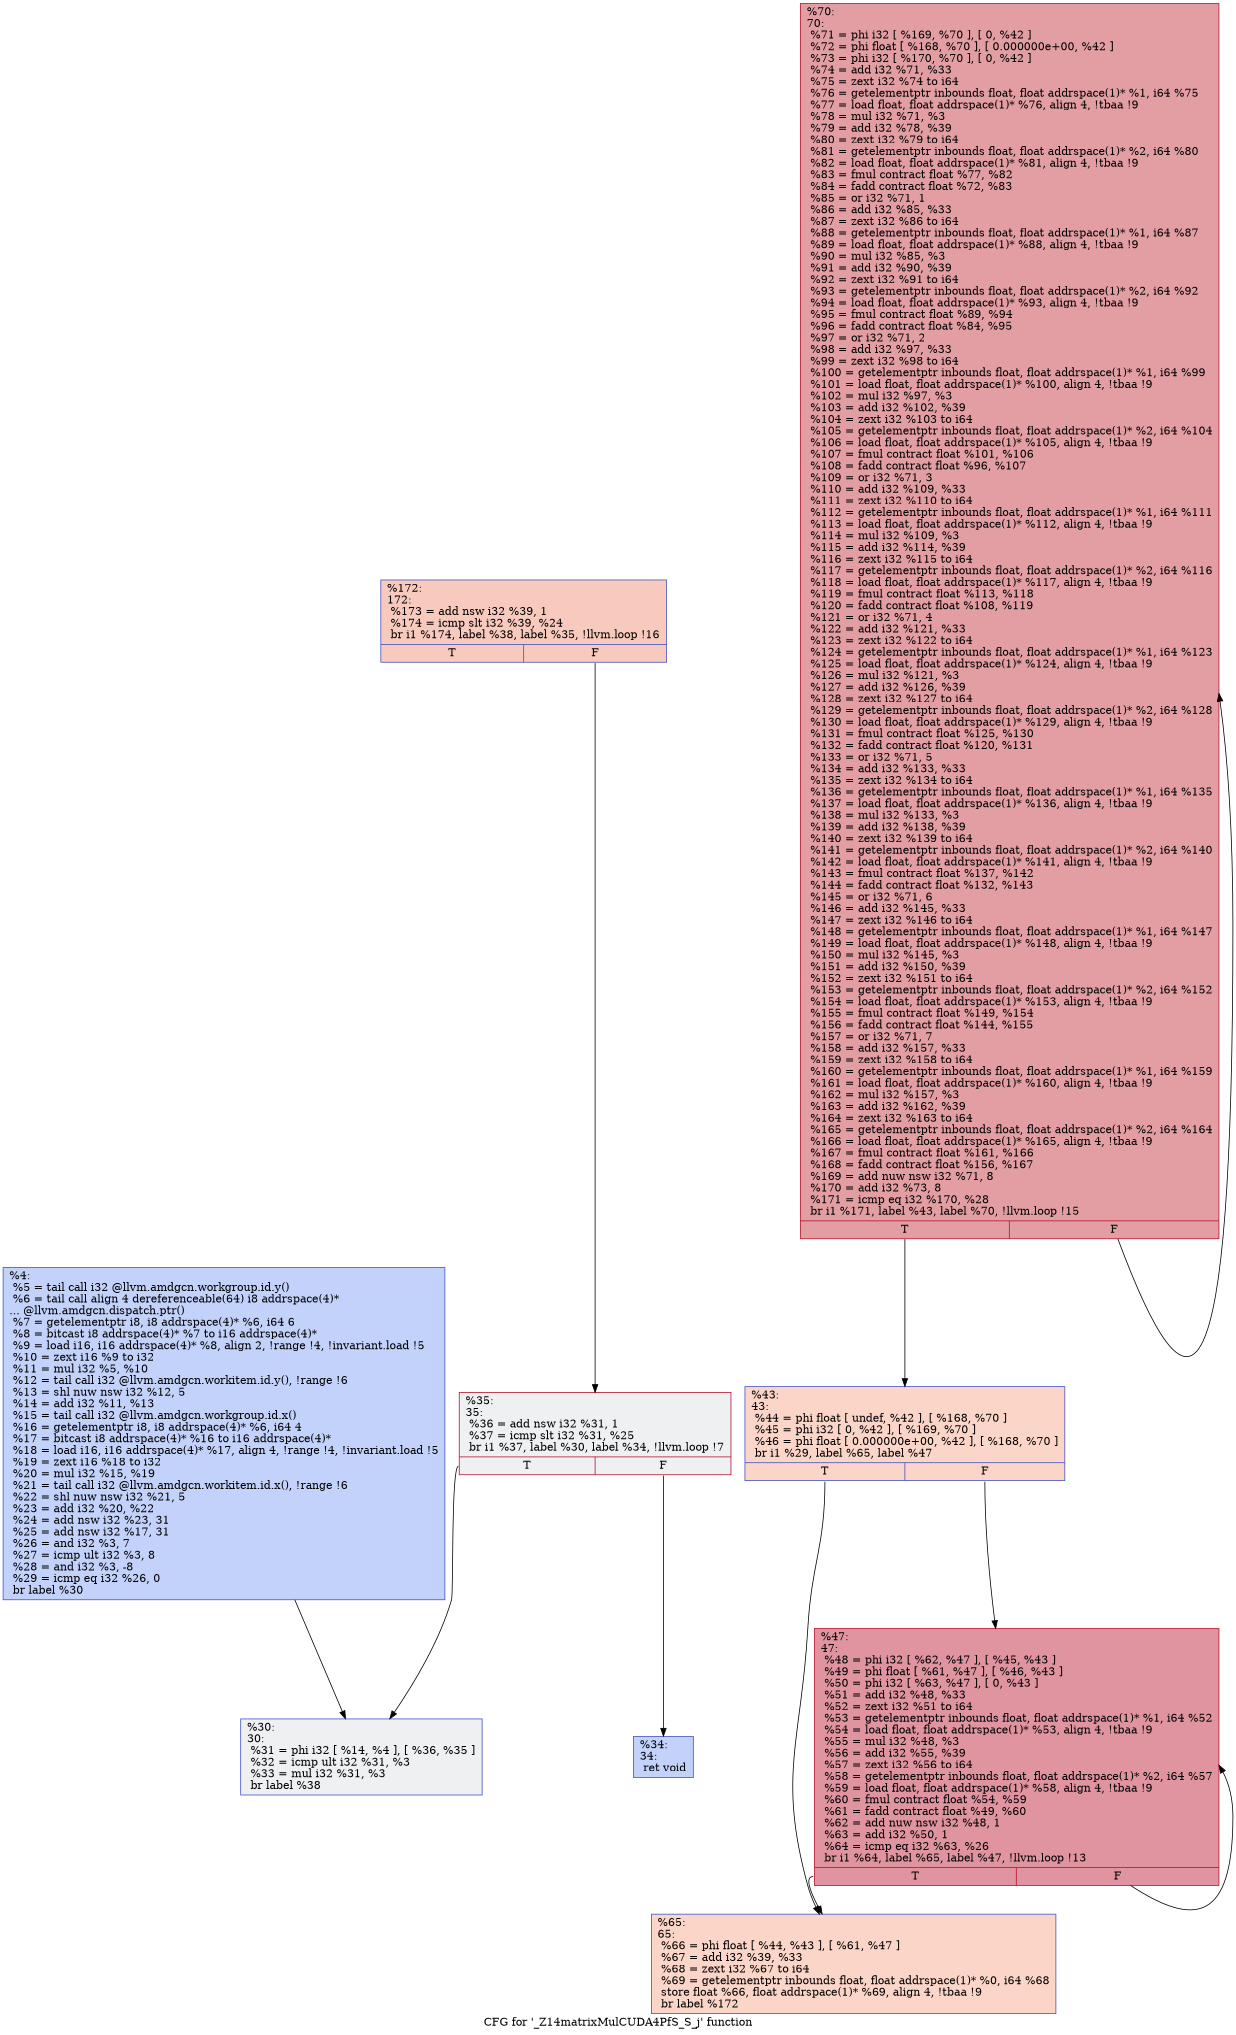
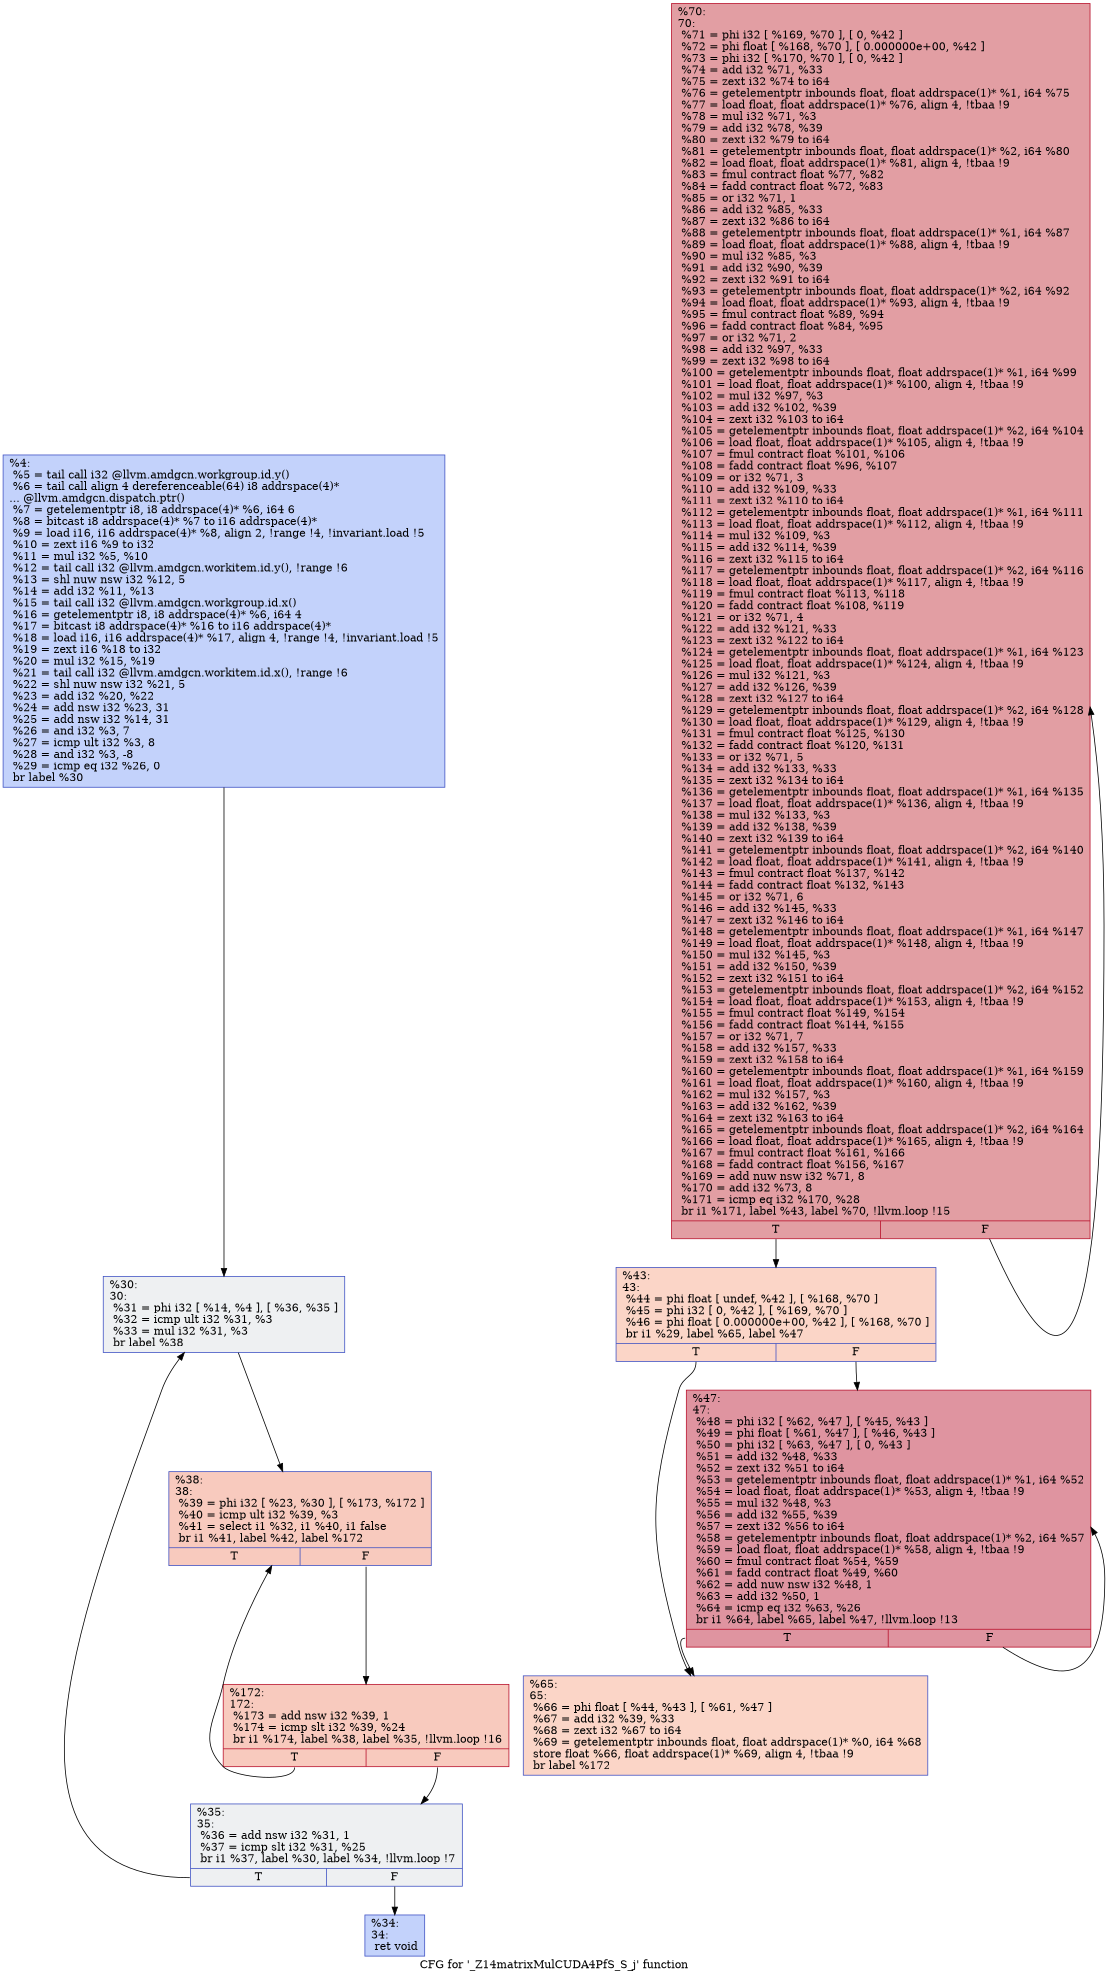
node "%172:": color #3d50c3ff -> #b70d28ff
node "%35:": color #b70d28ff -> #3d50c3ff
node "%38:": added
node "%4:": text "%25 = add nsw i32 %17, 31" -> "%25 = add nsw i32 %14, 31"
